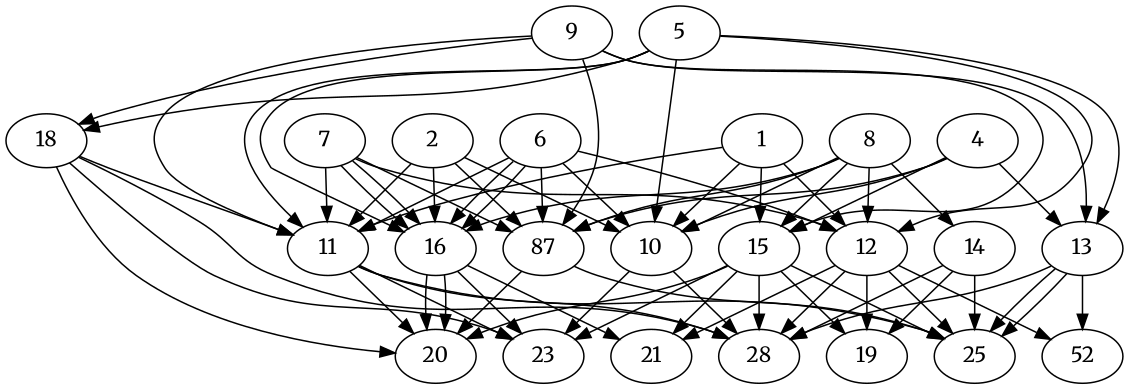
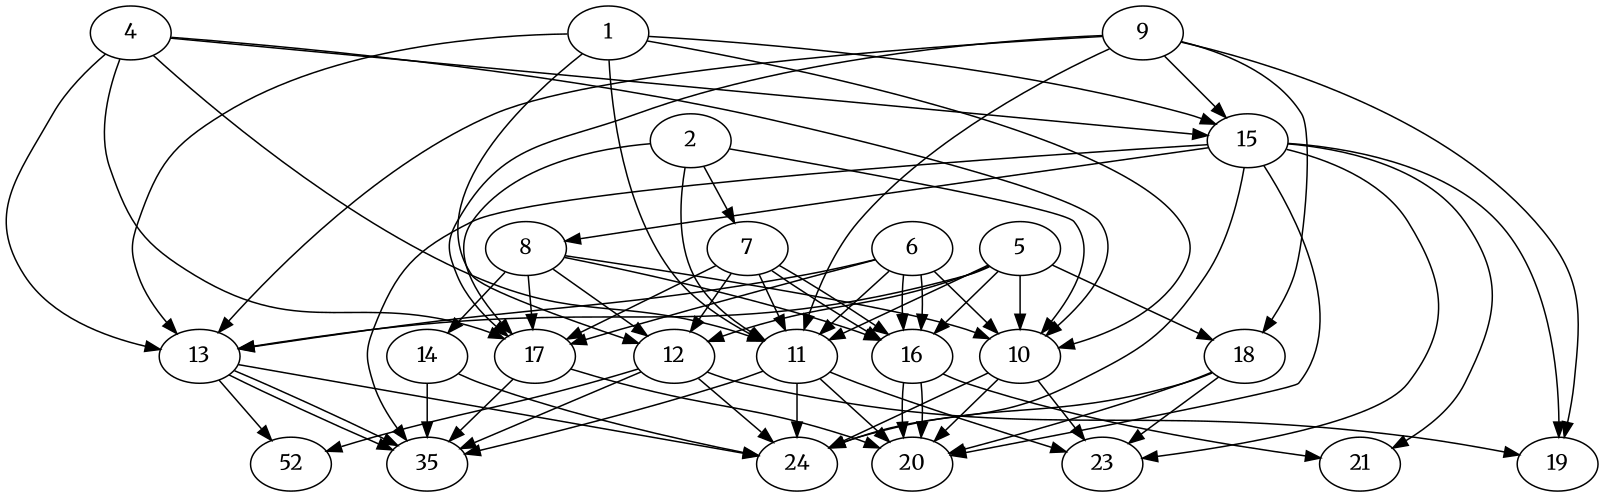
edge "1" -> "13": added
edge "8" -> "15": reversed
edge "6" -> "12": now "6" -> "13"
edge "2" -> "16": now "2" -> "7"
edge "18" -> "11": now "4" -> "11"
node "87": label "87" -> "17"
edge "16" -> "23": removed
edge "12" -> "21": removed
edge "14" -> "19": now "9" -> "19"
node "28": label "28" -> "24"
node "25": label "25" -> "35"
edge "10" -> "20": added
